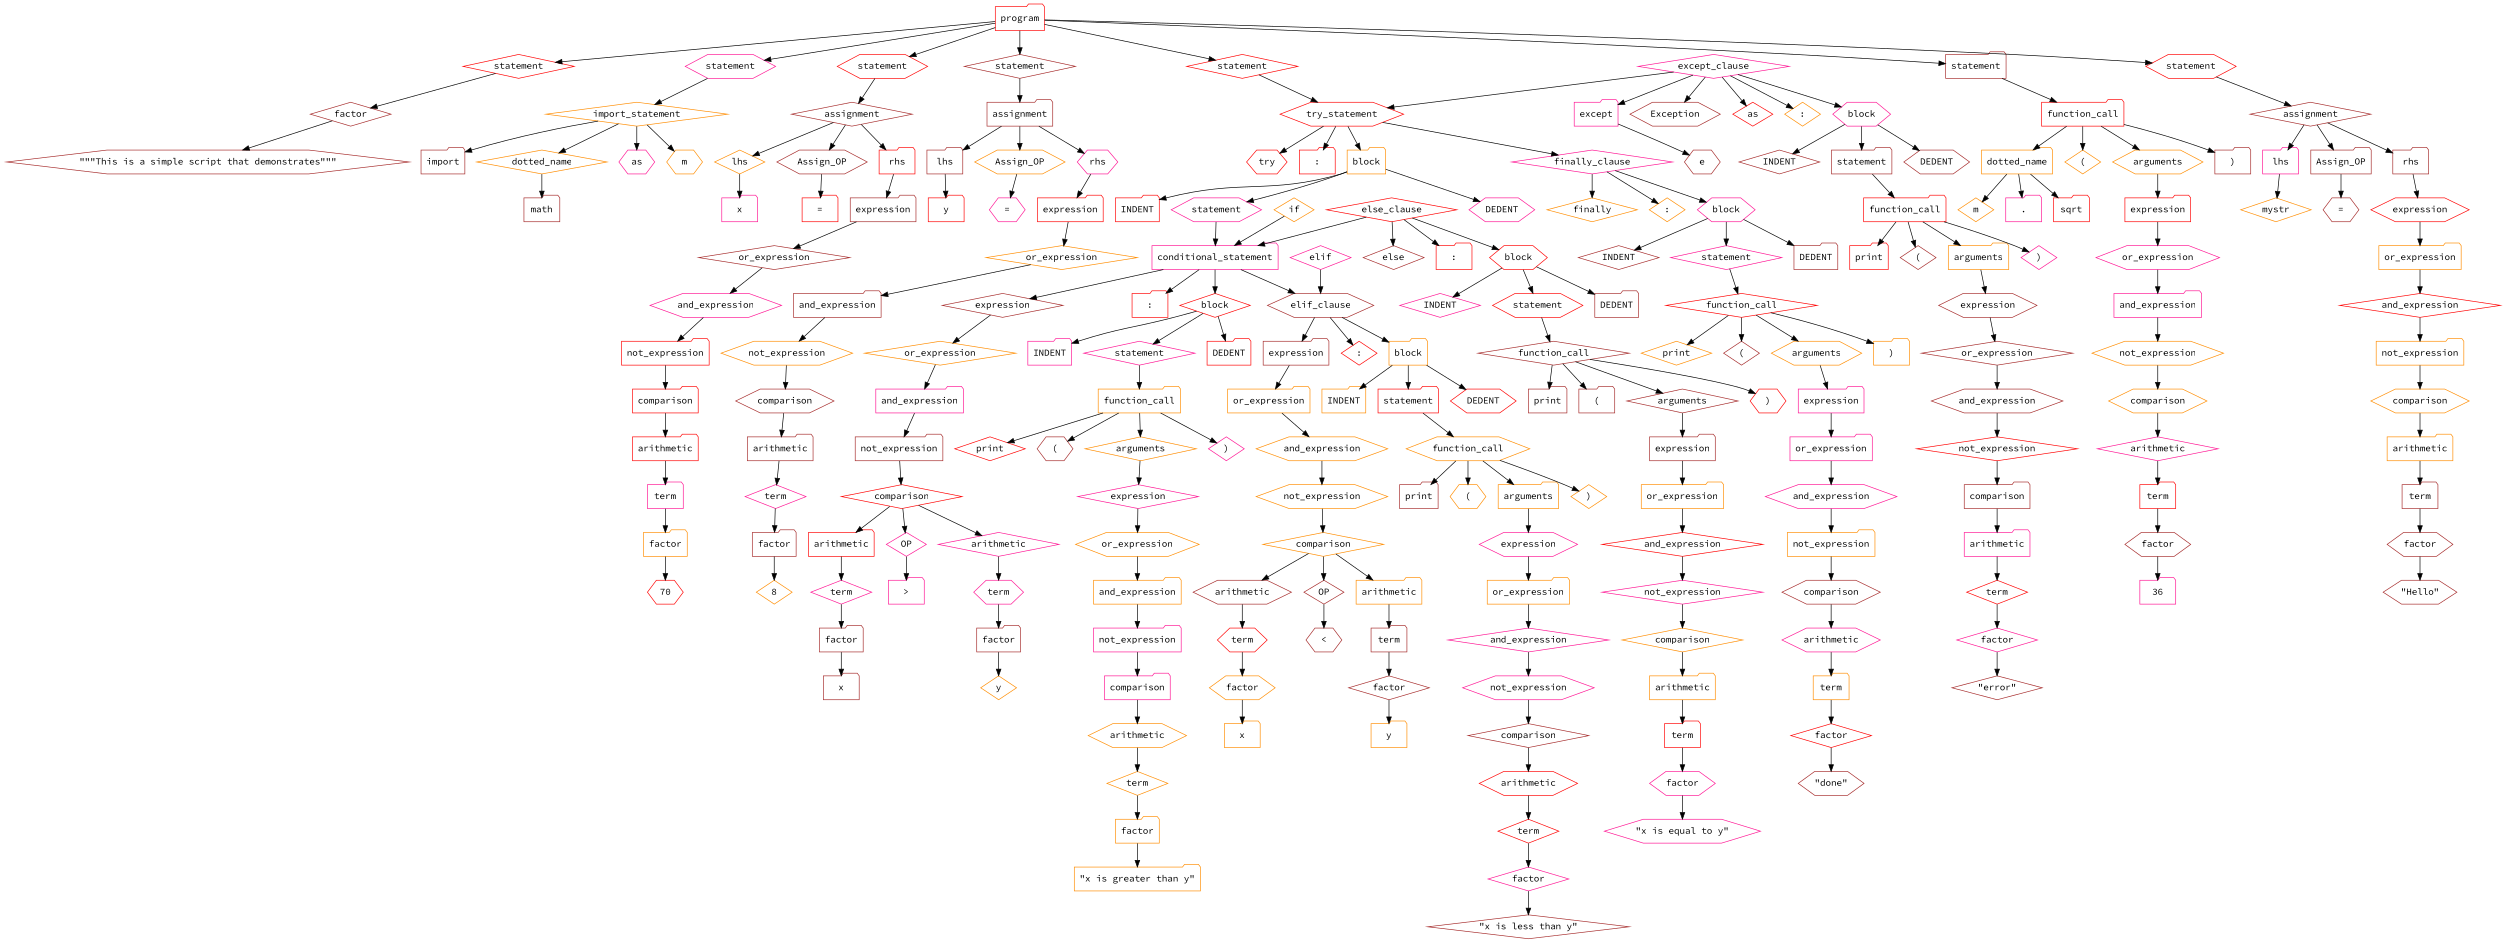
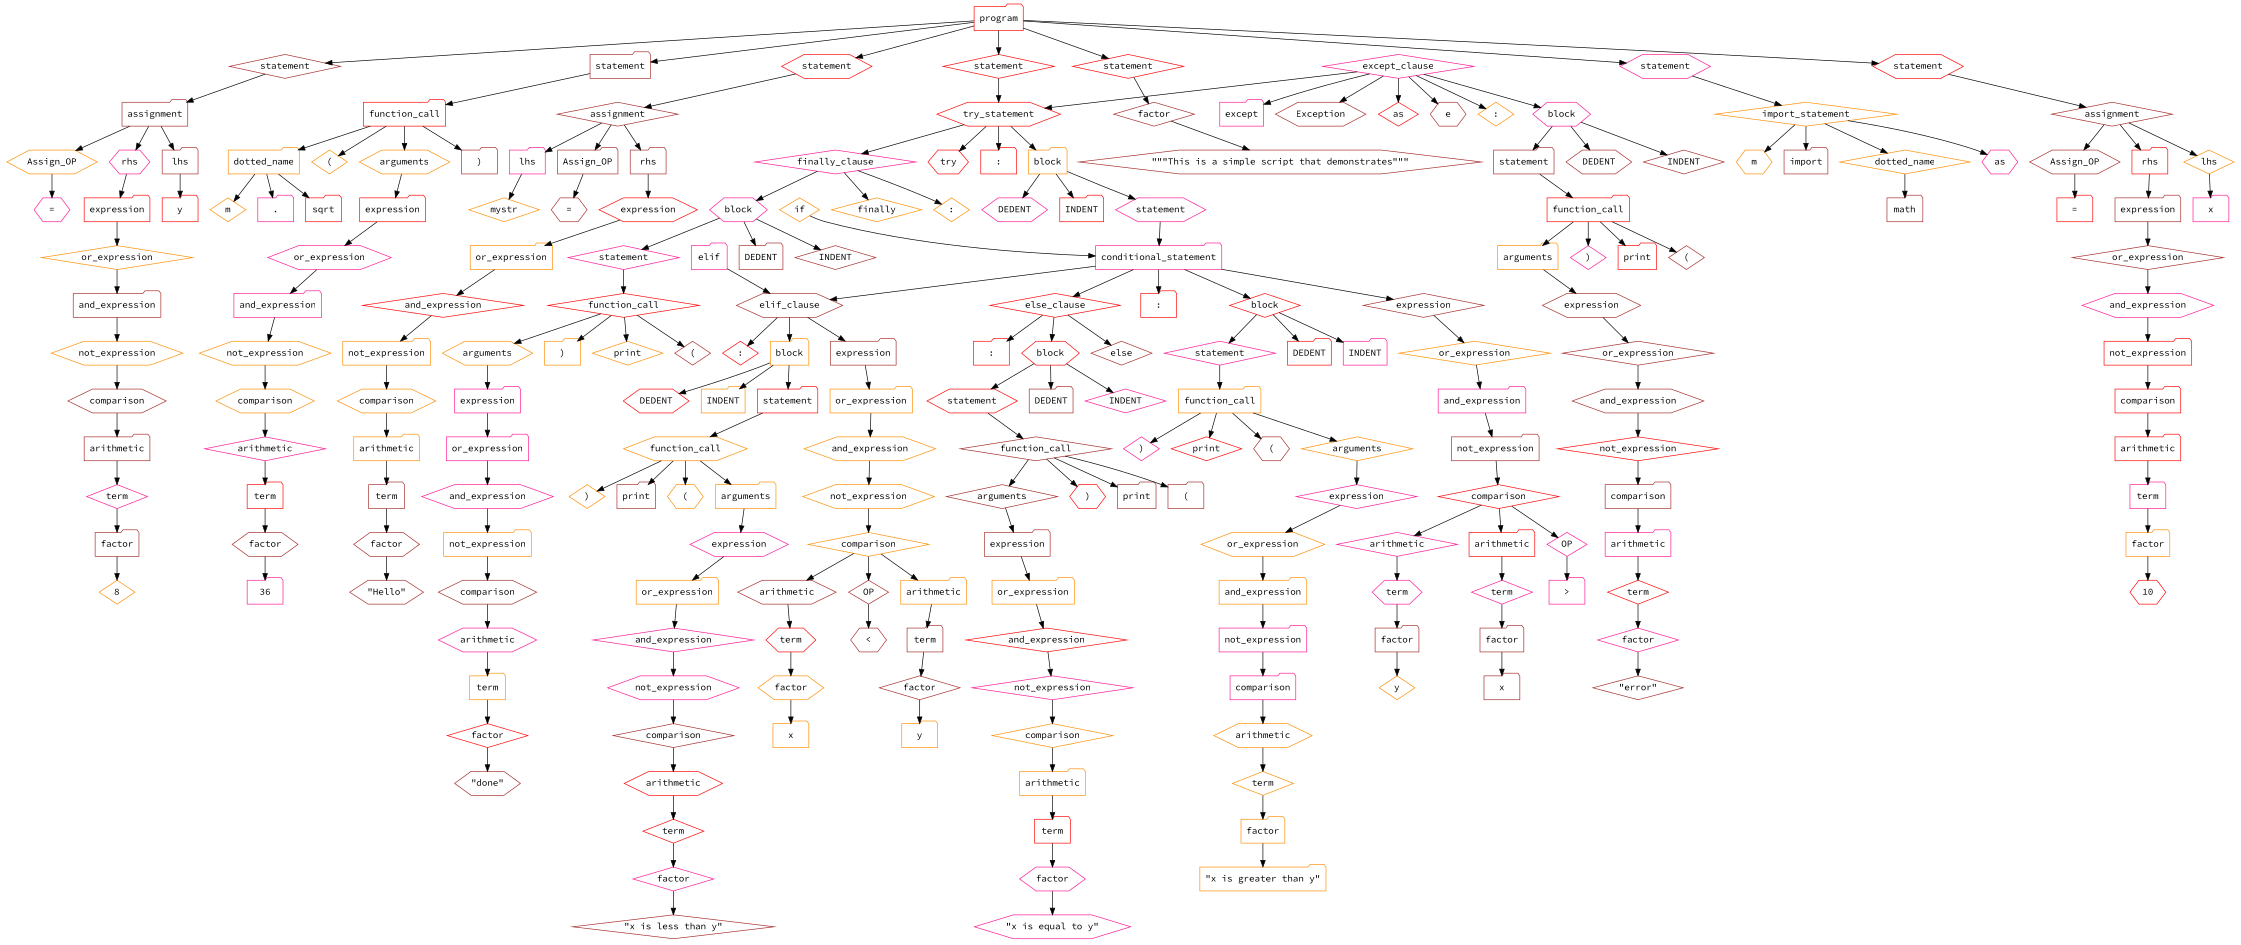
edge "except" -> "e": now "except_clause" -> "e"
edge "else_clause" -> "conditional_statement": reversed
node "elif": shape diamond -> folder
node "70": label "70" -> "10"
